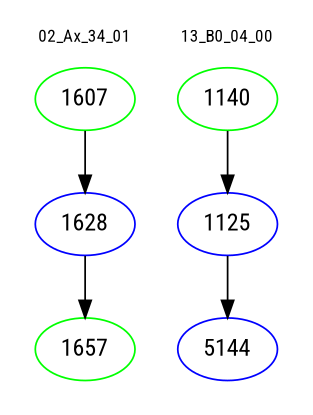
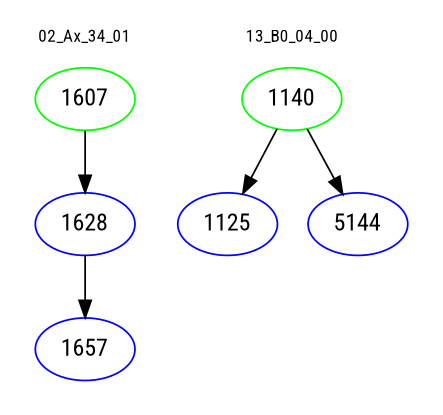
edge "1125" -> "5144": now "1140" -> "5144"
node "1657": color green -> blue
